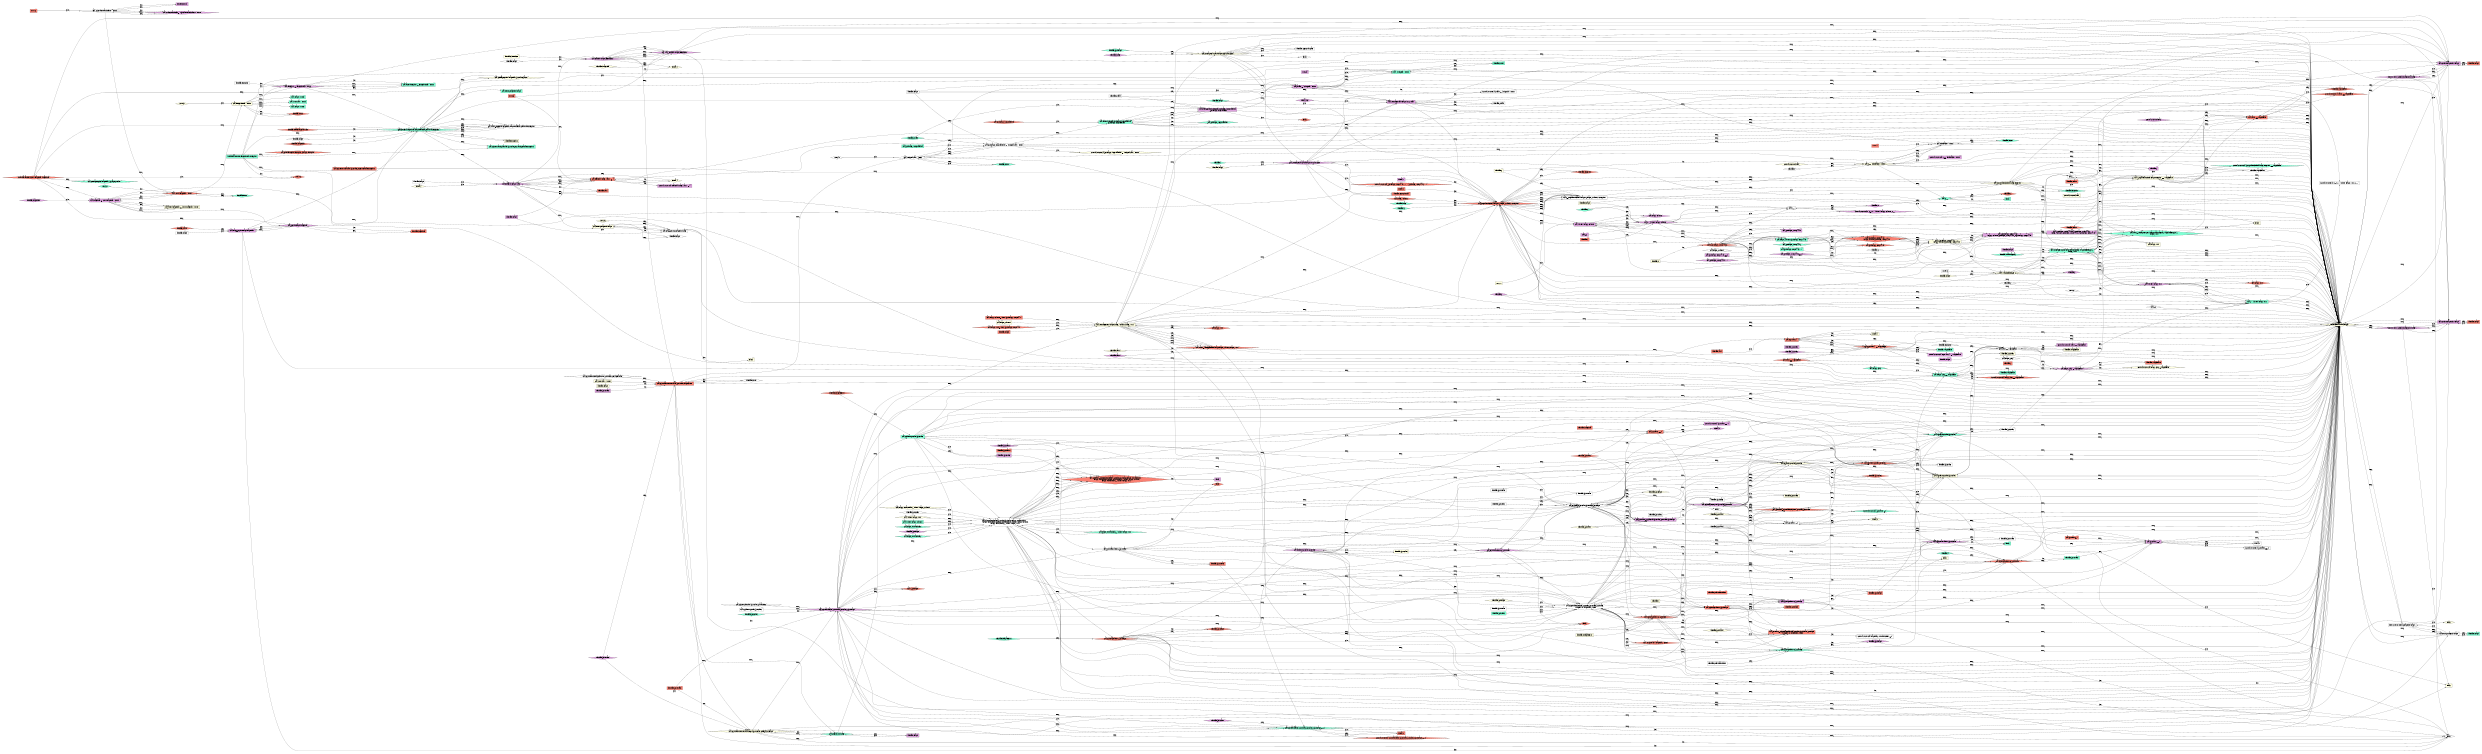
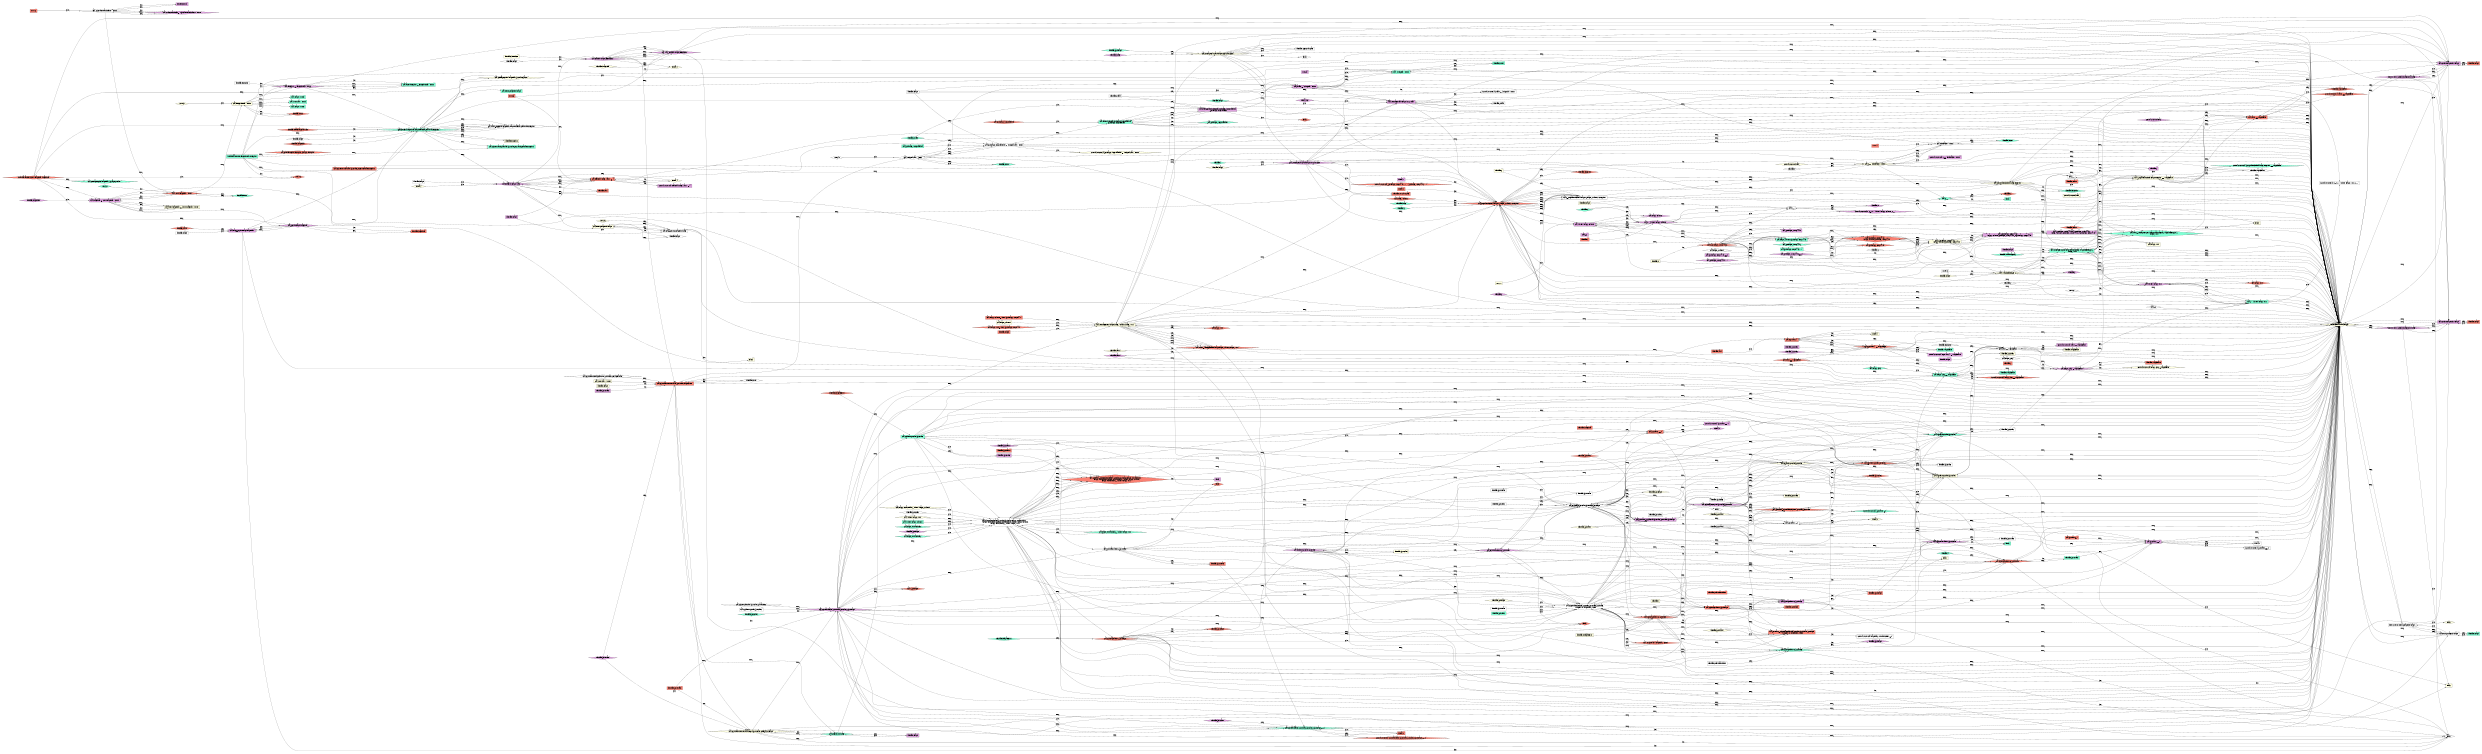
edge "(MethodParameterIn,ExceptionInfo *exception)" -> "(Call,SyncAuthenticPixels(image,exception))": added, label "DDG:"
node "(Identifier,ExceptionInfo)": label "(Identifier,ExceptionInfo)" -> "(Identifier,YUVColorspace)"
